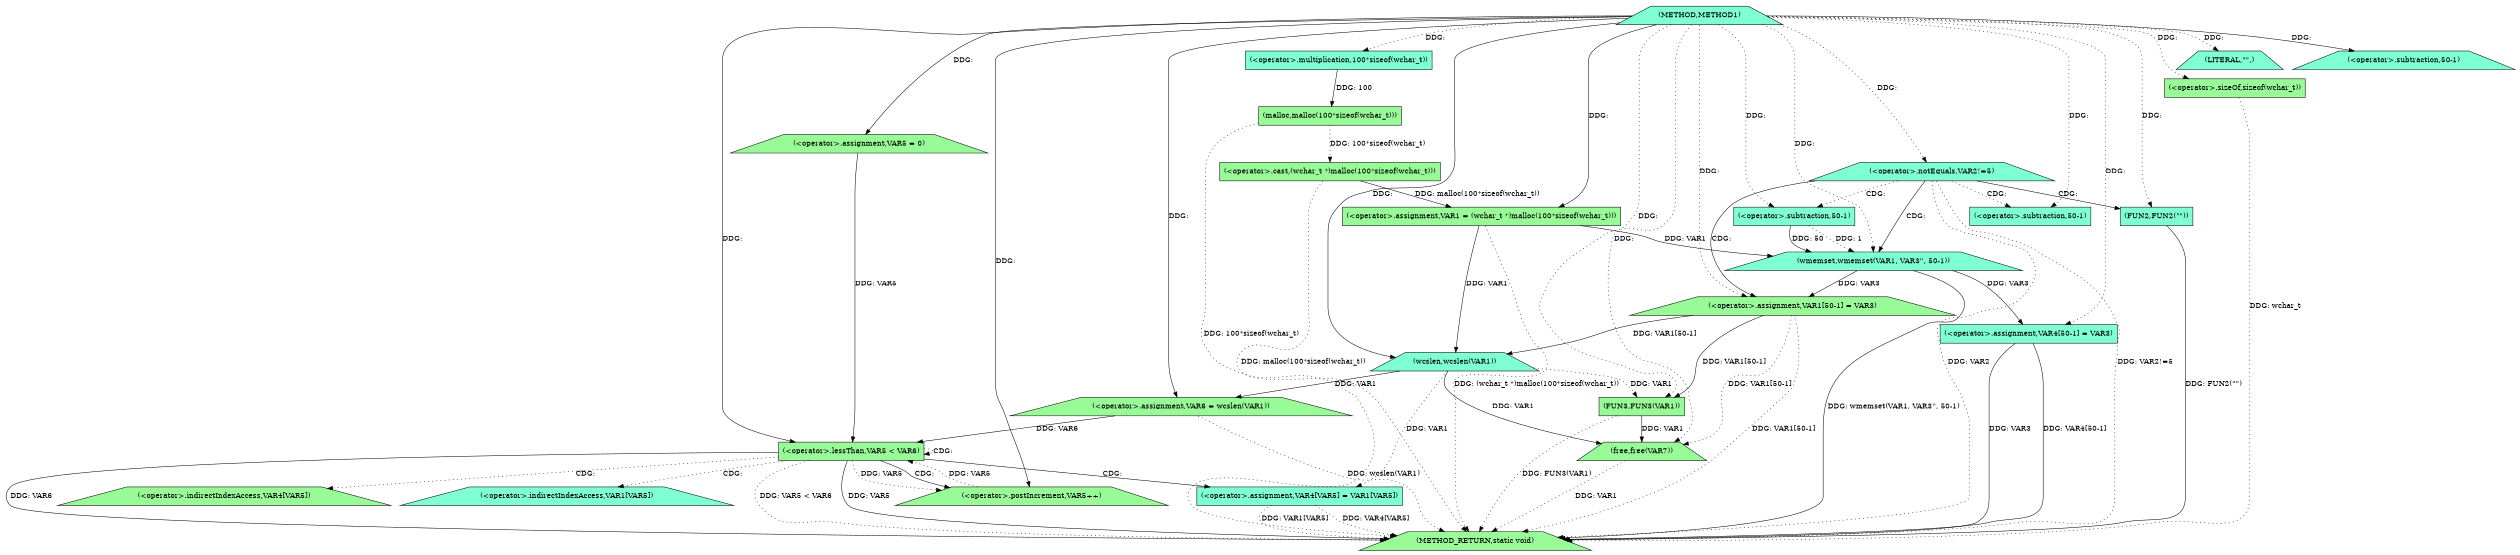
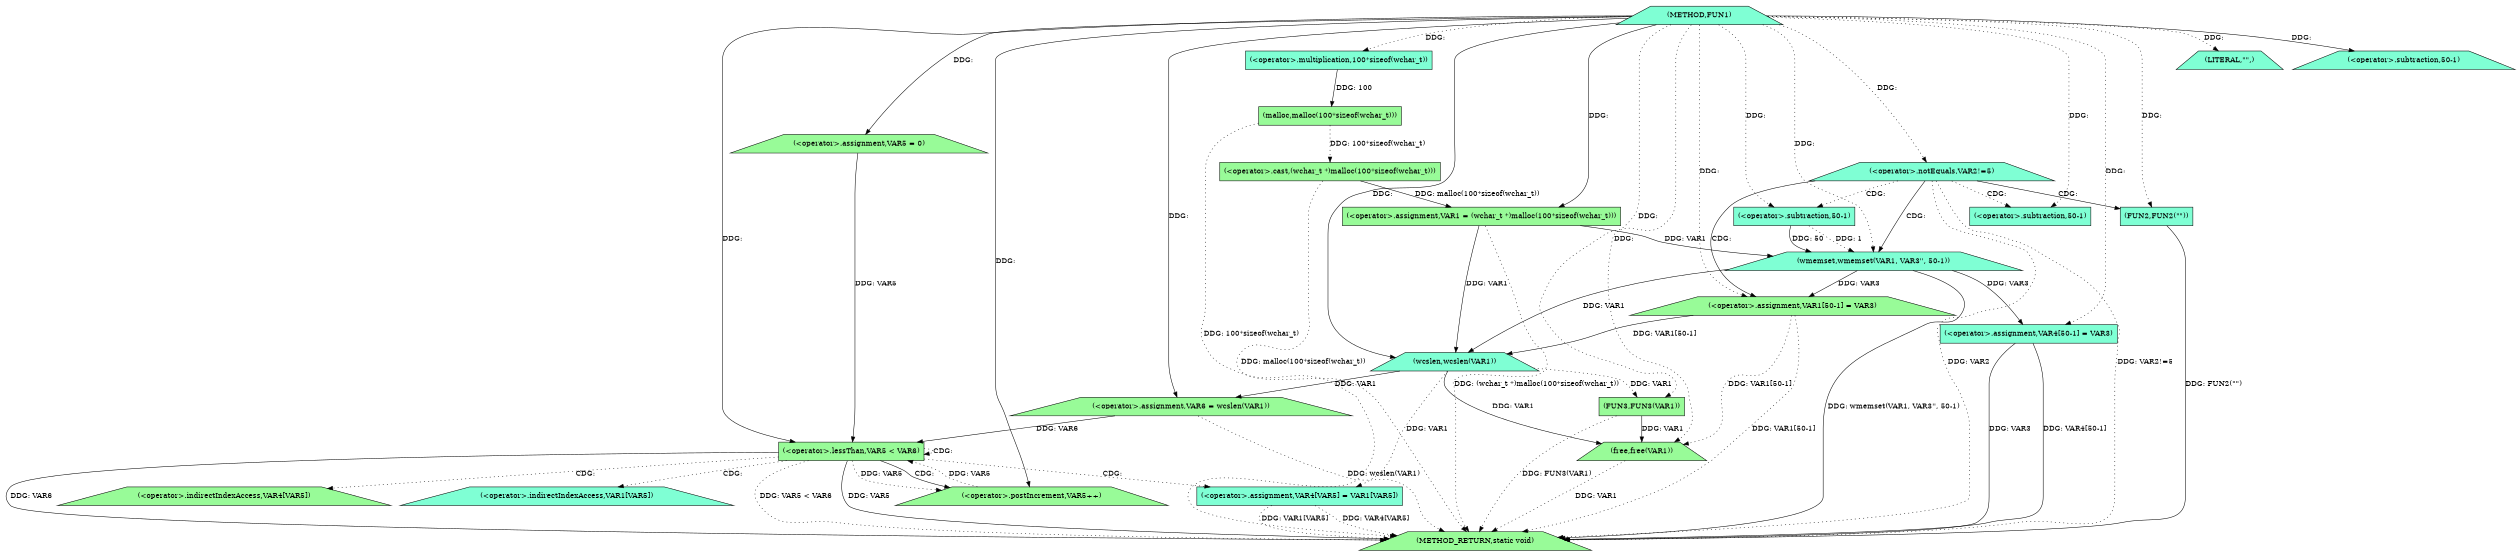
node "(METHOD,METHOD1)": label "(METHOD,METHOD1)" -> "(METHOD,FUN1)"
node "(<operator>.sizeOf,sizeof(wchar_t))": removed
edge "(wmemset,wmemset(VAR1, VAR3'', 50-1))" -> "(wcslen,wcslen(VAR1))": added, label "DDG: VAR1"
edge "(<operator>.assignment,VAR1[50-1] = VAR3)" -> "(FUN3,FUN3(VAR1))": removed, label "DDG: VAR1[50-1]"
node "(free,free(VAR7))": label "(free,free(VAR7))" -> "(free,free(VAR1))"
edge "(<operator>.lessThan,VAR5 < VAR6)" -> "(<operator>.assignment,VAR4[VAR5] = VAR1[VAR5])": style solid -> dotted
